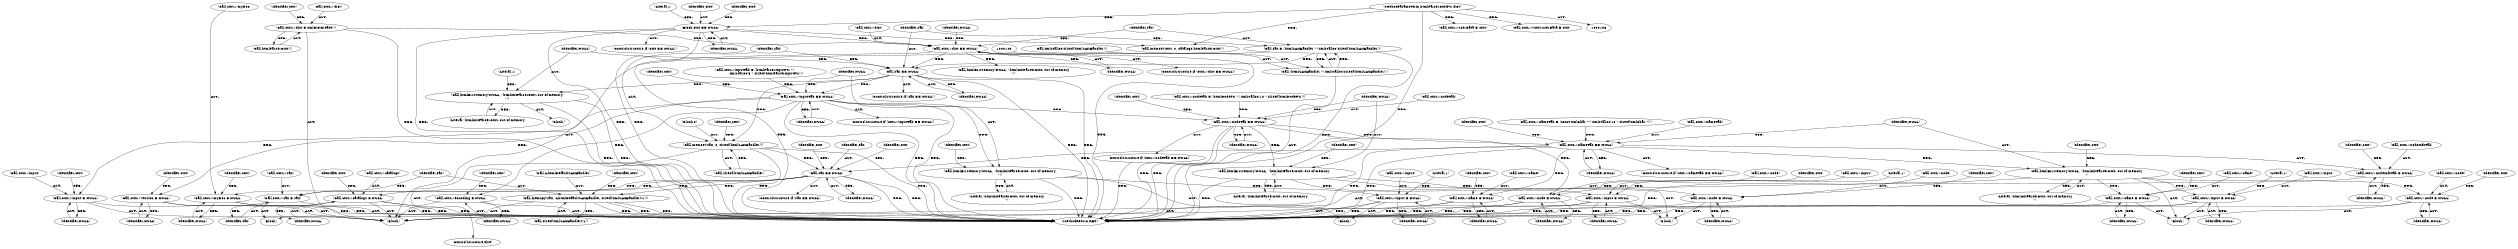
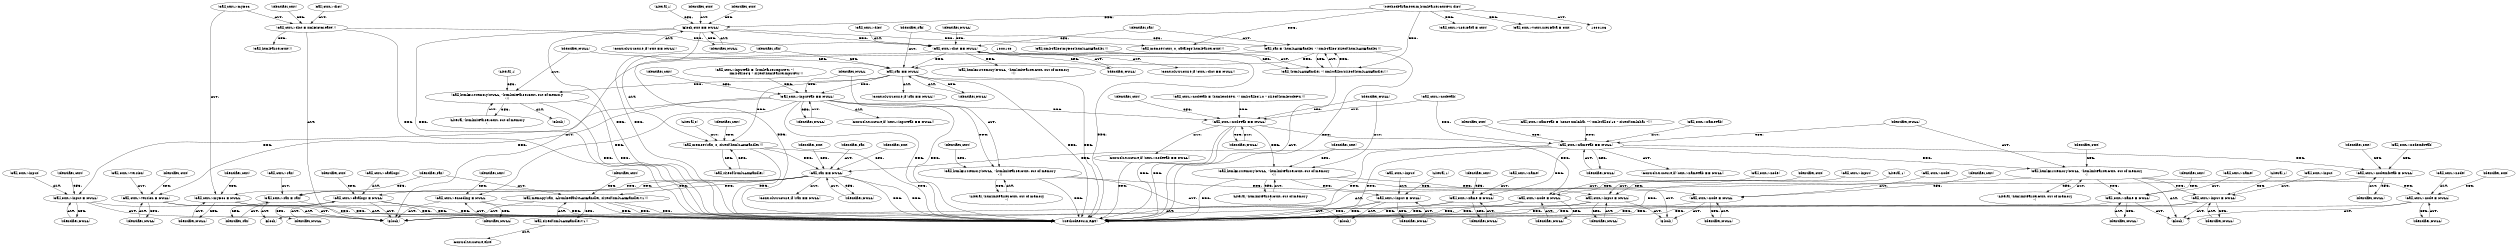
edge "(Block,ctxt == NULL)" -> "(ControlStructure,if (ctxt == NULL))": reversed
edge "(Call,htmlParserCtxt())" -> "(Call,ctxt->dict = xmlDictCreate())": now "(Call,ctxt->myDoc)" -> "(Call,ctxt->dict = xmlDictCreate())"
node "(Call,xmlMalloc(sizeof(htmlSAXHandler)))": label "(Call,xmlMalloc(sizeof(htmlSAXHandler)))" -> "(Call,xmlMalloc(myDoc(htmlSAXHandler)))"
edge "1000140" -> "(Call,(htmlSAXHandler *) xmlMalloc(sizeof(htmlSAXHandler)))": label "AST: " -> "CFG: "
node "(Block,0)": label "(Block,0)" -> "(Literal,0)"
edge "(Call,ctxt->nodeTab == NULL)" -> "(Call,ctxt->nameTab == NULL)": now "(Call,ctxt->nodeTab)" -> "(Call,ctxt->nameTab == NULL)"
edge "(MethodParameterIn,htmlParserCtxtPtr dict)" -> "(MethodReturn,RET)": now "(MethodParameterIn,htmlParserCtxtPtr dict)" -> "(Call,(htmlSAXHandler *) xmlMalloc(sizeof(htmlSAXHandler)))"
edge "(Call,memset(sax, 0, sizeof(htmlSAXHandler)))" -> "(Call,sizeof(htmlSAXHandler))": label "AST: " -> "CFG: "
edge "(Call,ctxt->nameTab == NULL)" -> "(Call,ctxt->nodeInfoTab = NULL)": label "AST: " -> "DDG: "
edge "(Call,ctxt->nodeInfoTab)" -> "(Call,ctxt->nodeInfoTab = NULL)": label "AST: " -> "CFG: "
edge "(Call,memset(sax, 0, sizeof(htmlSAXHandler)))" -> "(ControlStructure,else)": now "(Call,sizeof(xmlSAXHandlerV1))" -> "(ControlStructure,else)"
node "(Call,ctxt->version)": added
node "(Call,&htmlDefaultSAXHandler)": removed
edge "(Call,ctxt->encoding = NULL)" -> "(MethodReturn,RET)": label "AST: " -> "DDG: "
